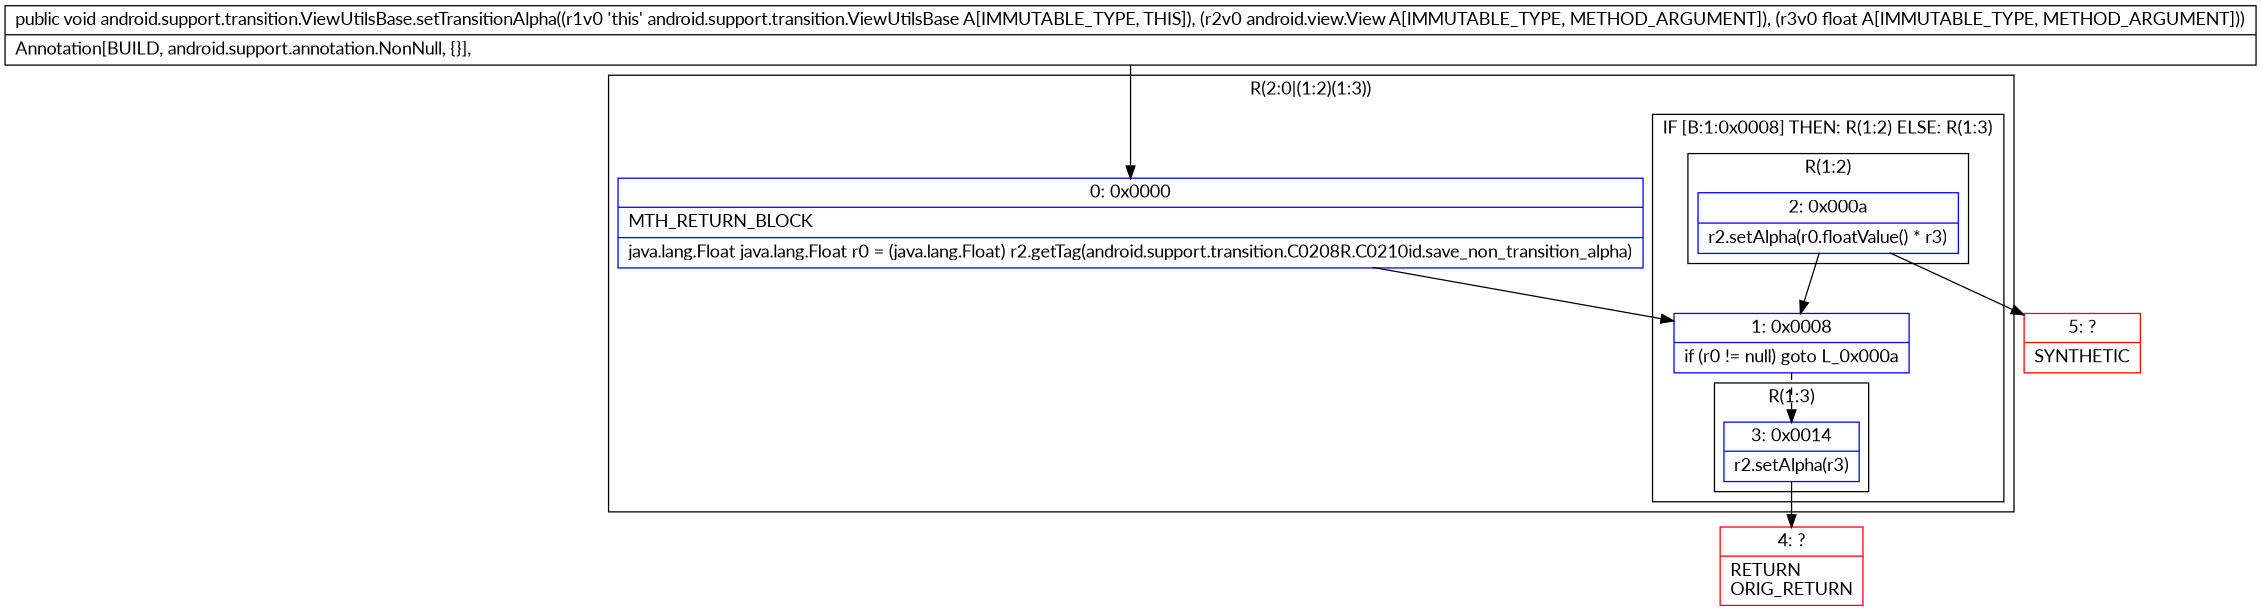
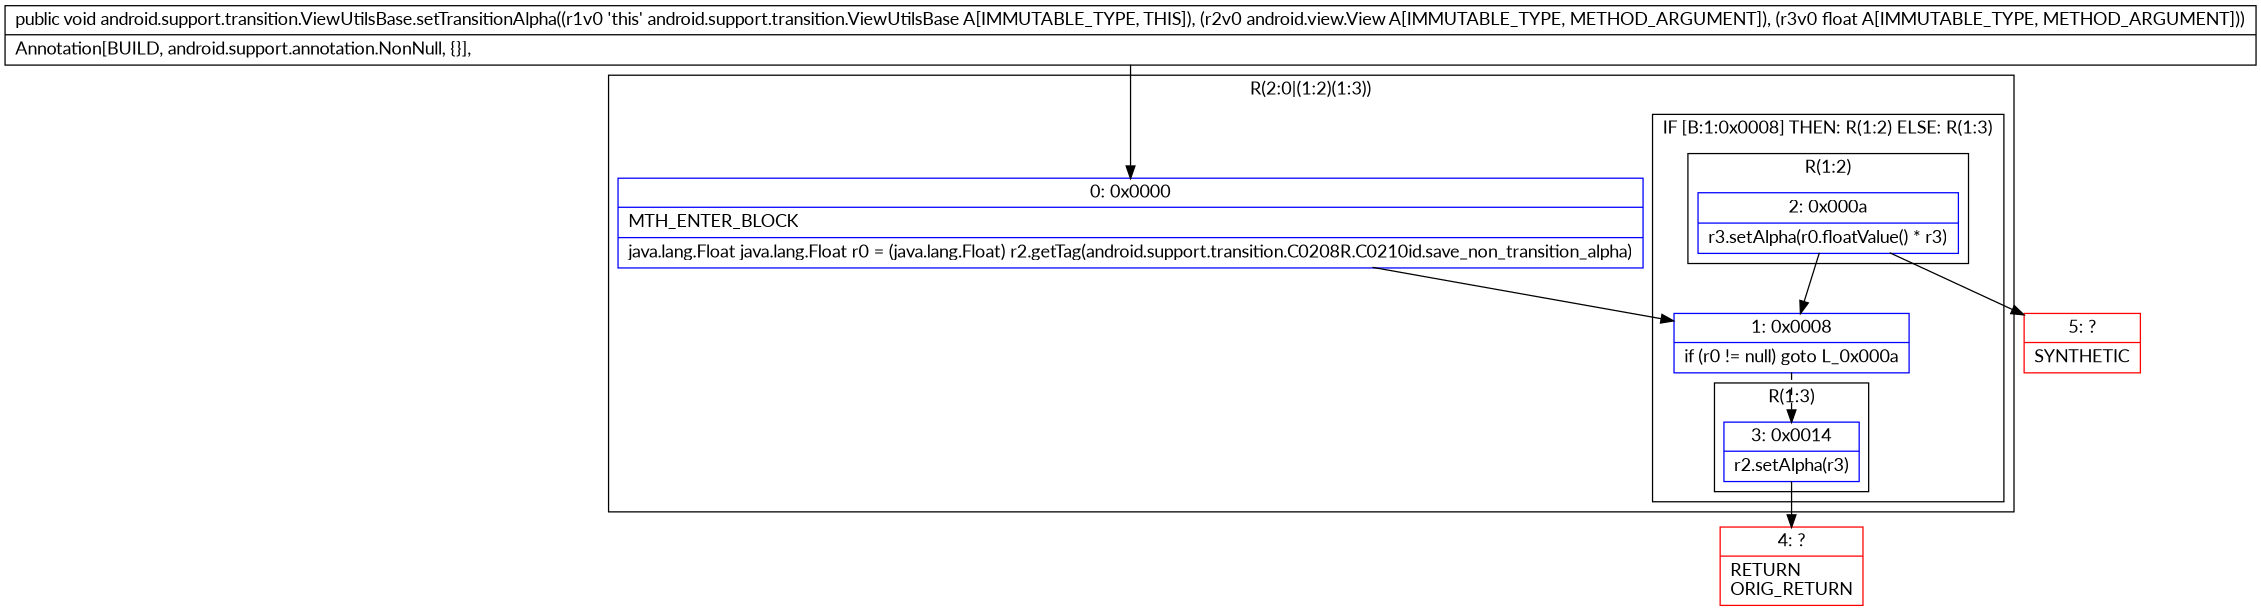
node "0: 0x0000": text "MTH_RETURN_BLOCK" -> "MTH_ENTER_BLOCK"
node "2: 0x000a": text "r2.setAlpha(r0.floatValue() * r3)" -> "r3.setAlpha(r0.floatValue() * r3)"
